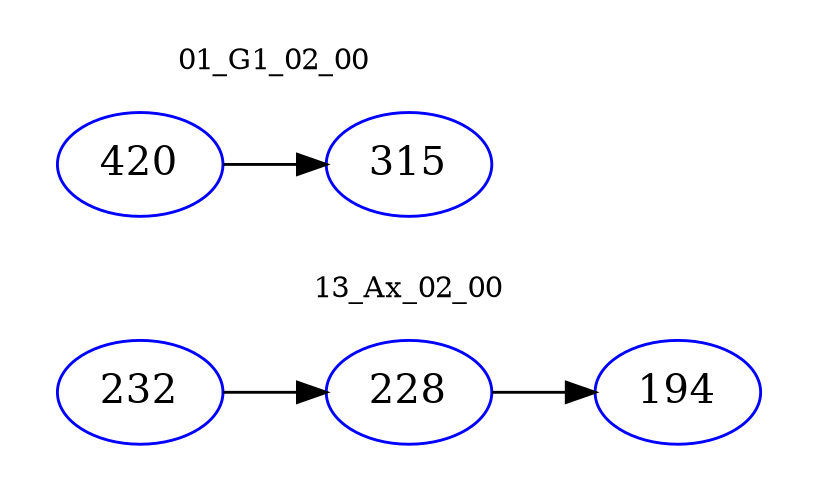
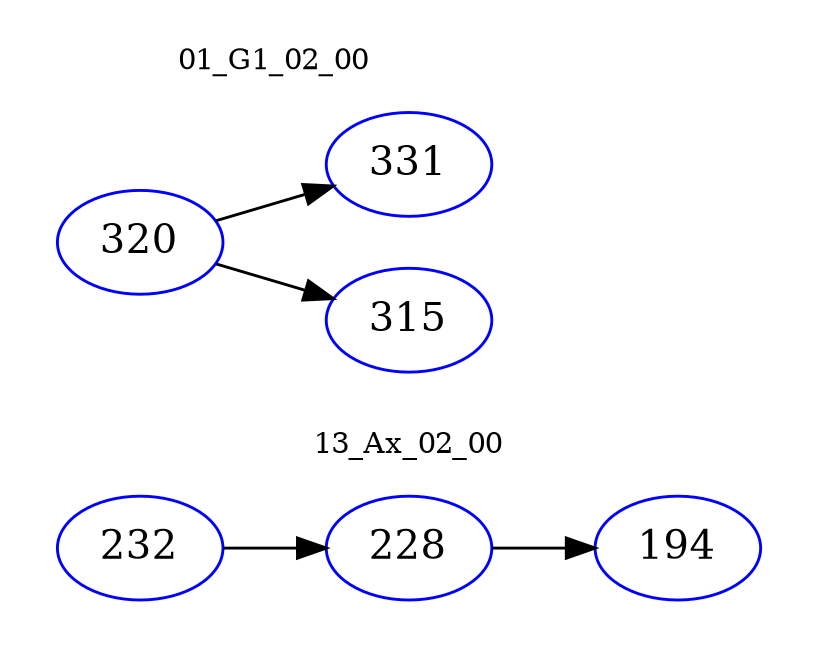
node "420": label "420" -> "320"
node "331": added
